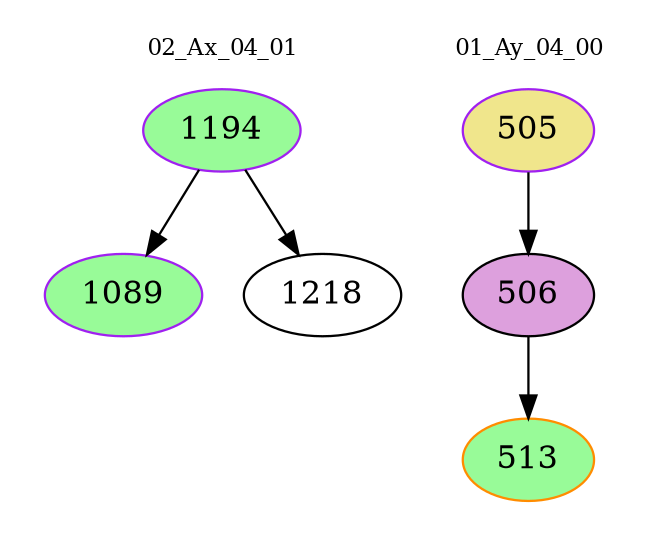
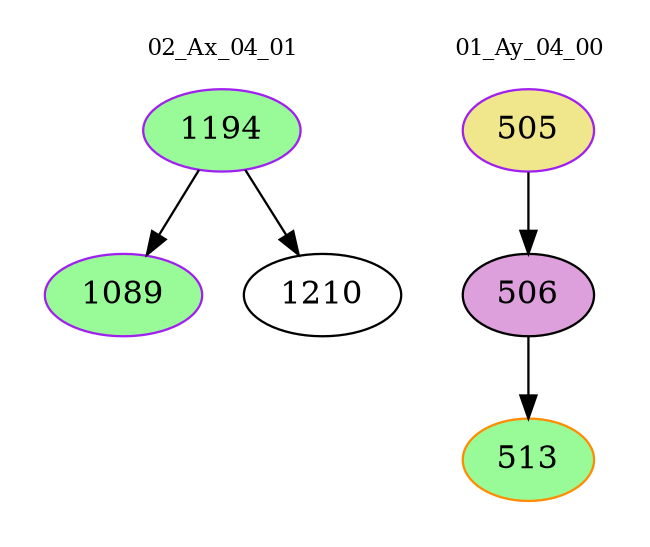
node "1218": label "1218" -> "1210"
